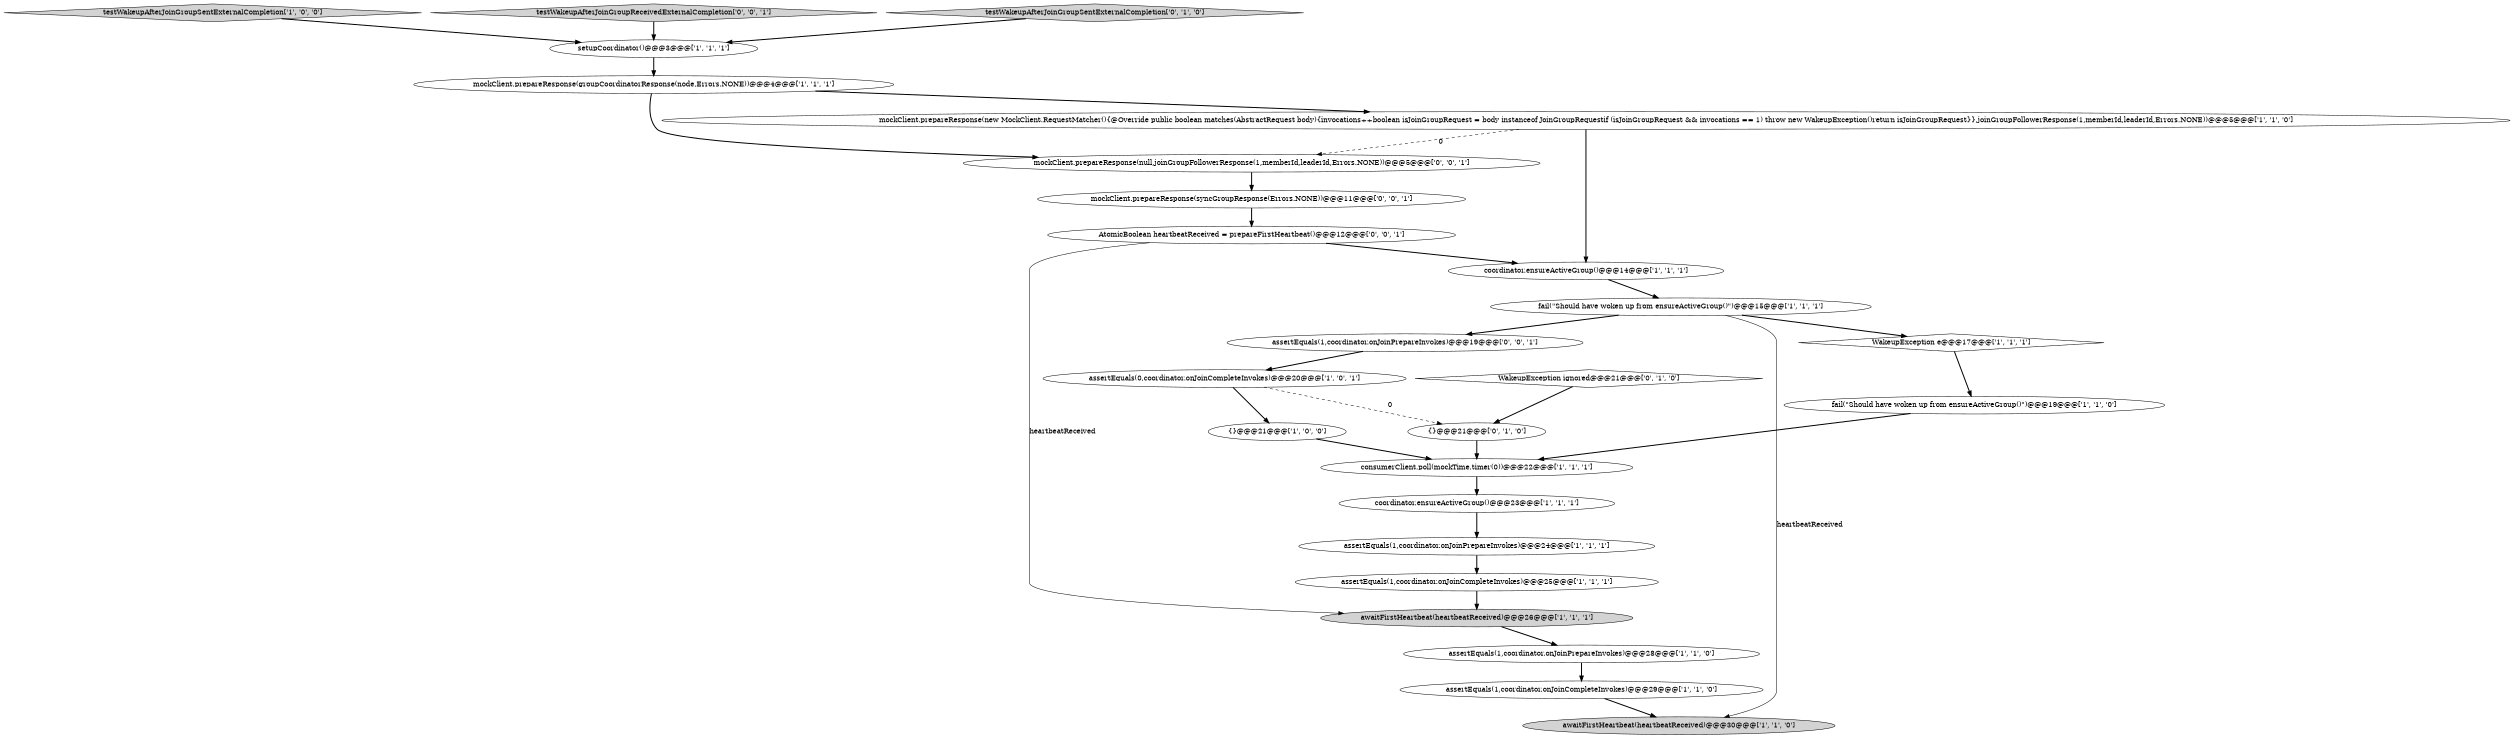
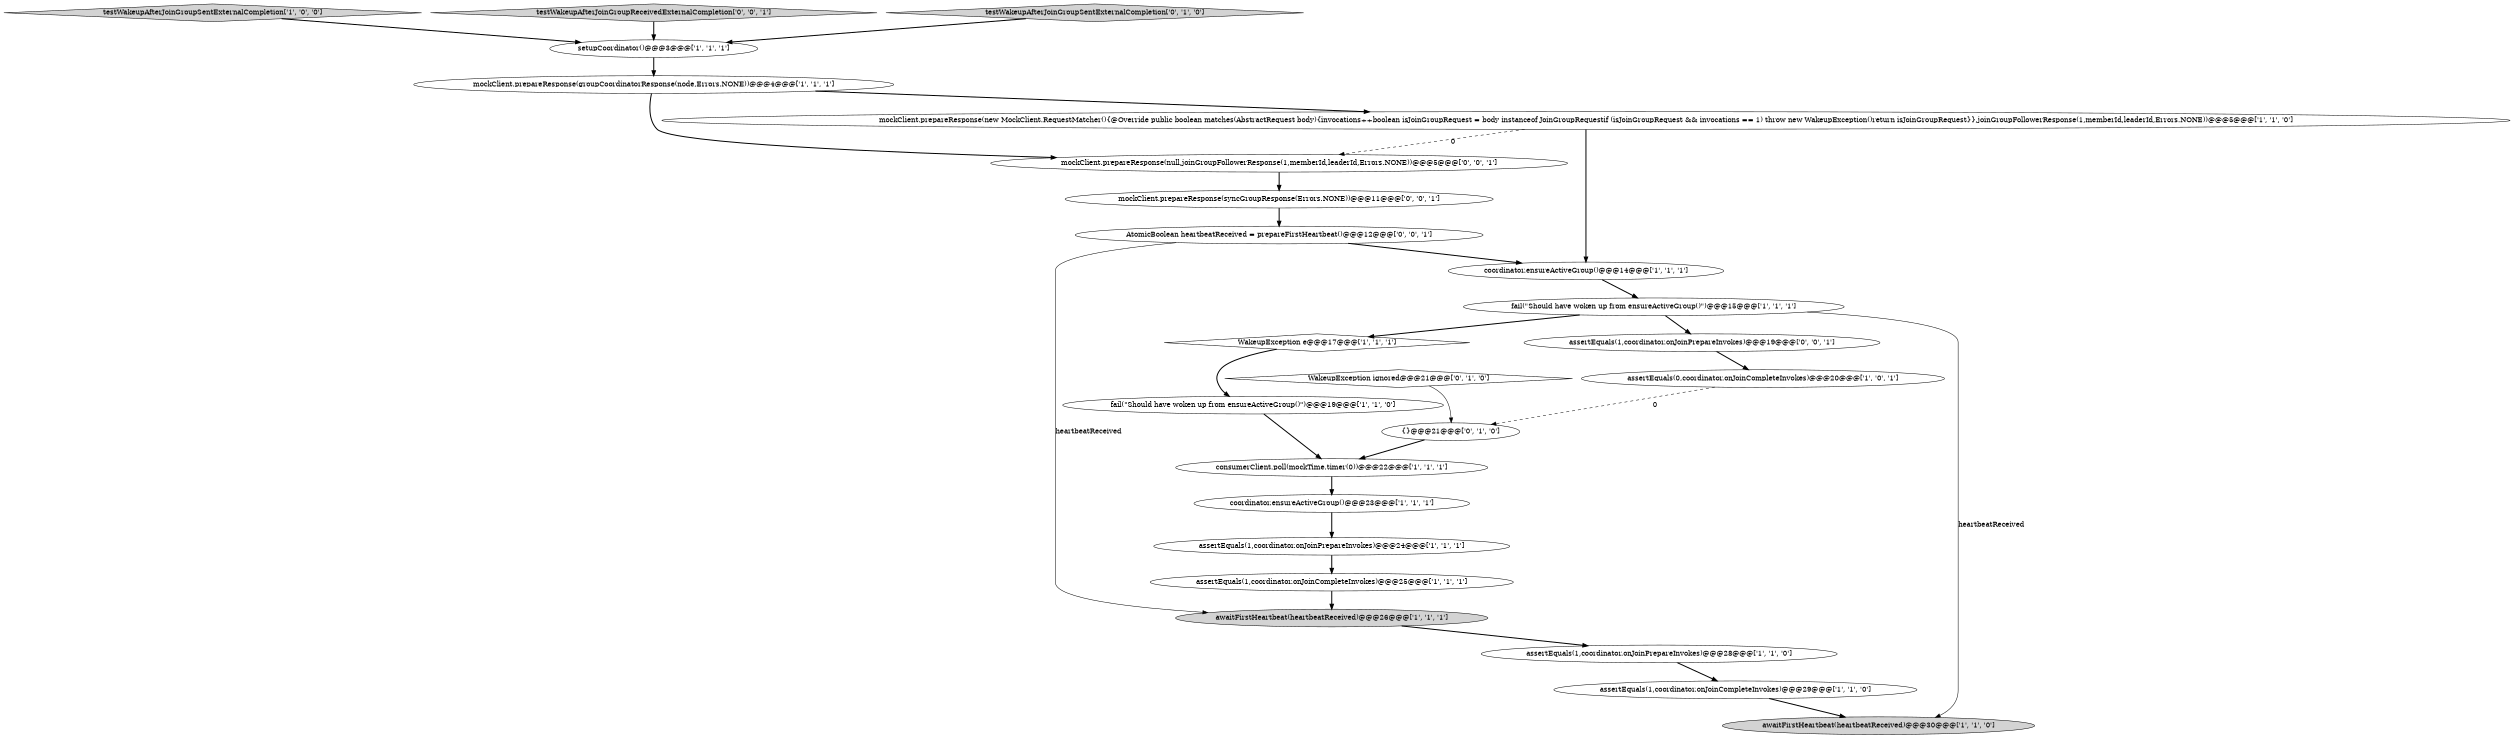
edge "WakeupException ignored@@@21@@@['0', '1', '0']" -> "{}@@@21@@@['0', '1', '0']": style bold -> solid
node "{}@@@21@@@['1', '0', '0']": removed
